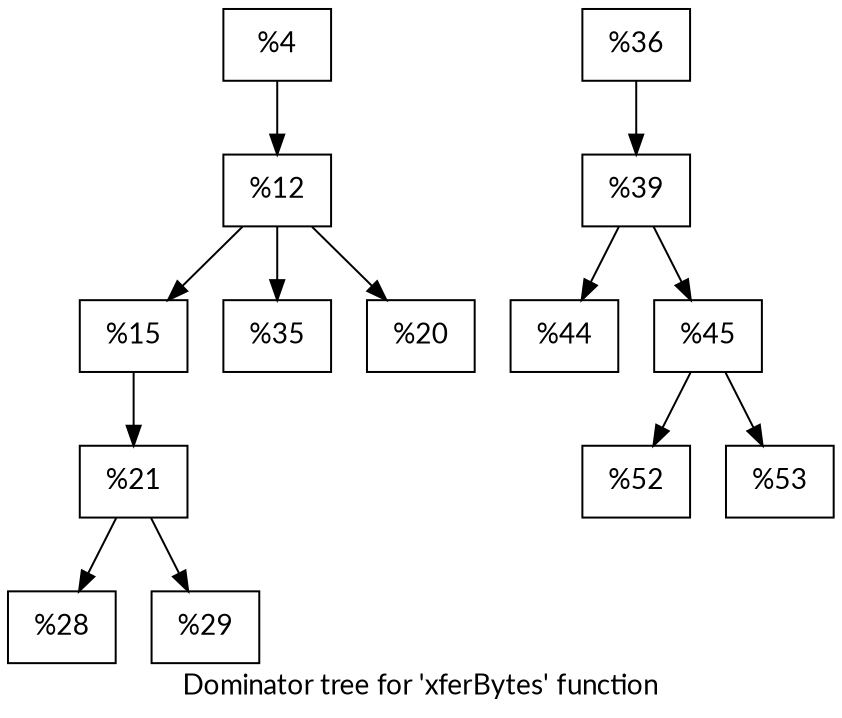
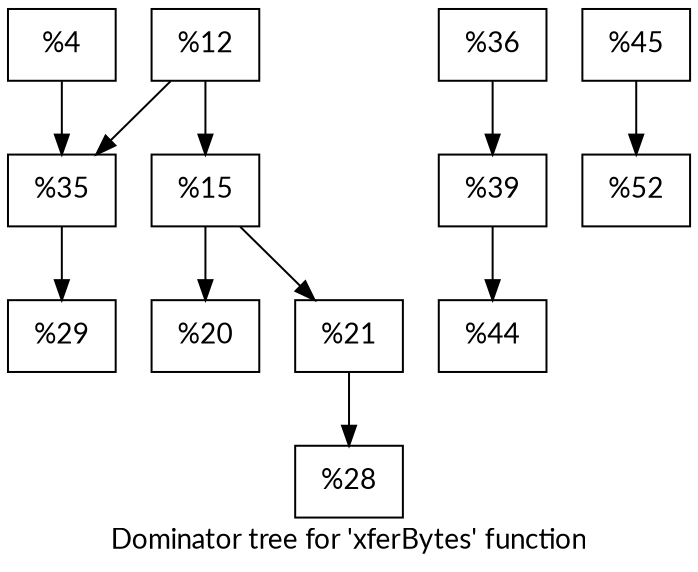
edge "%4" -> "%12": now "%4" -> "%35"
edge "%39" -> "%45": removed
edge "%12" -> "%20": now "%15" -> "%20"
node "%53": removed
edge "%21" -> "%29": now "%35" -> "%29"
